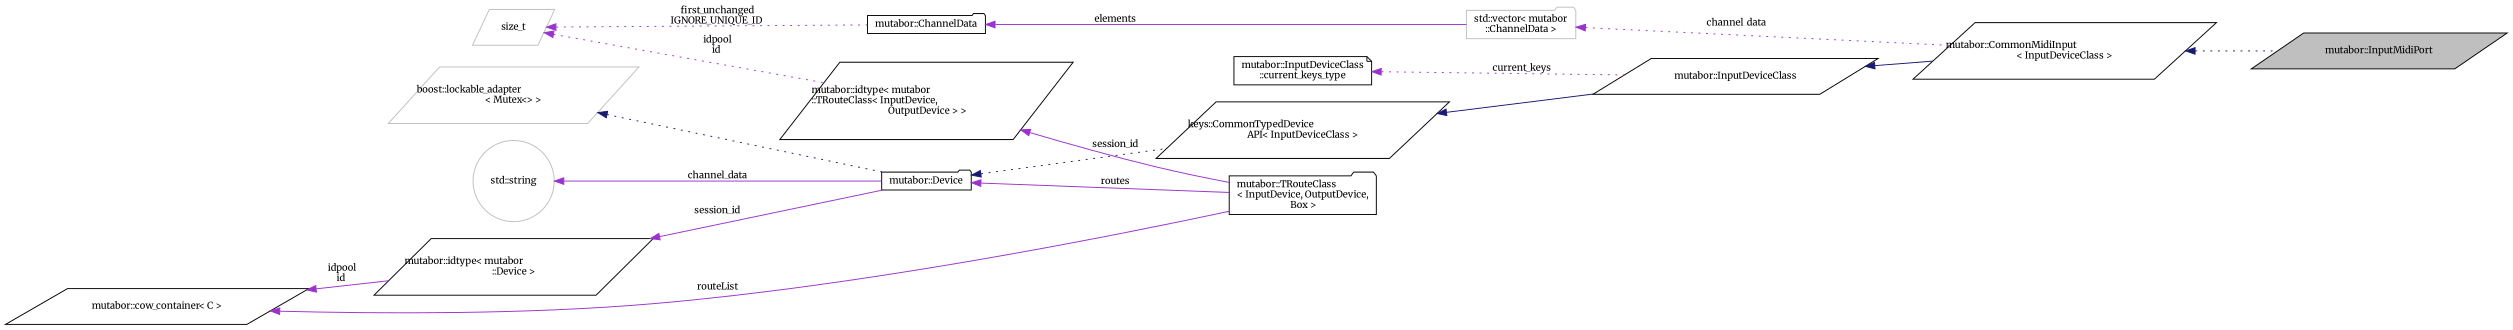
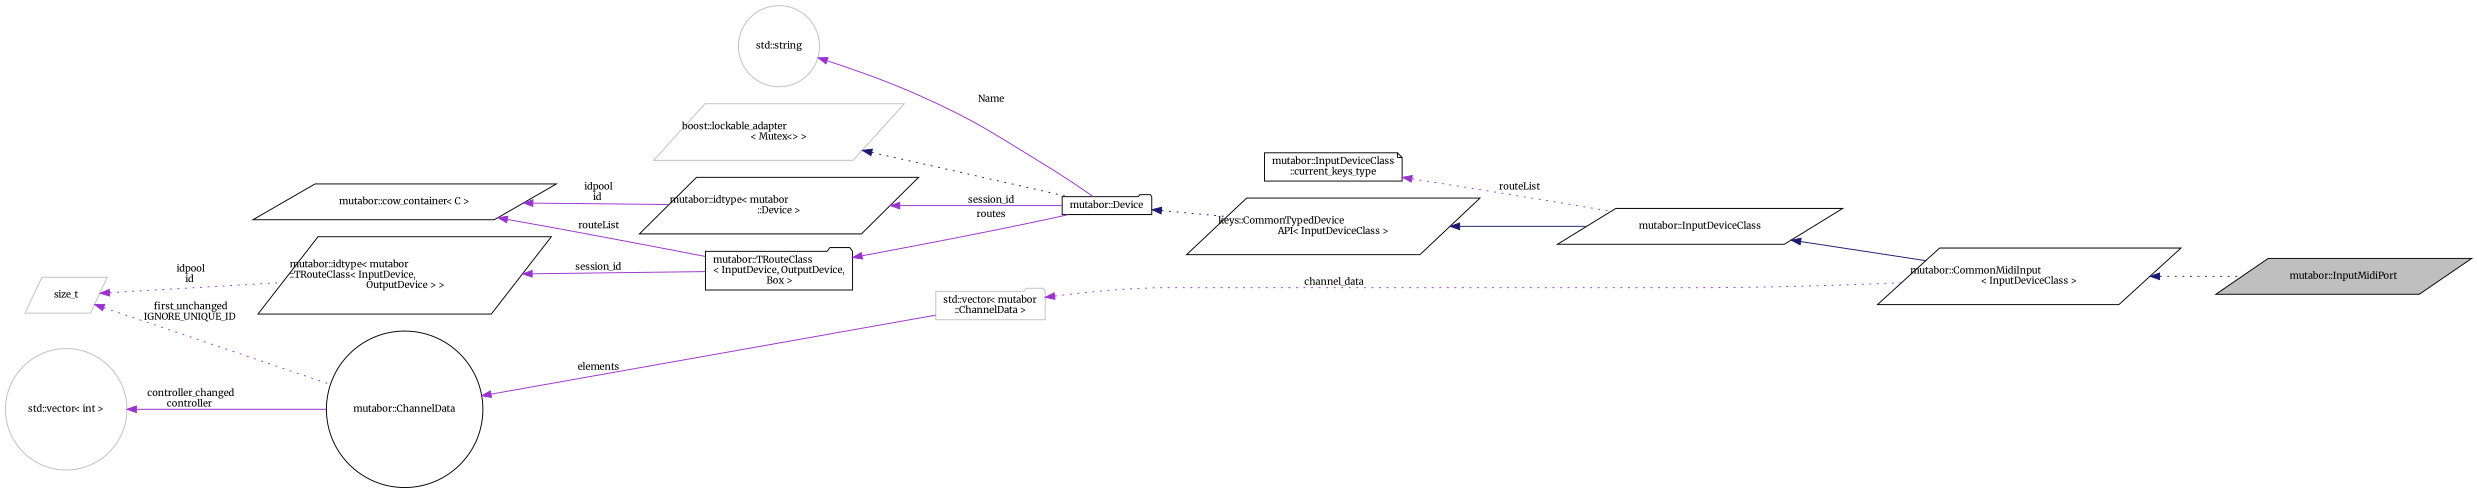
node "mutabor::ChannelData": shape folder -> circle
edge "mutabor::InputDeviceClass" -> "mutabor::InputDeviceClass ::current_keys_type": label " current_keys" -> " routeList"
edge "mutabor::Device" -> "std::string": label " channel_data" -> " Name"
edge "mutabor::TRouteClass < InputDevice, OutputDevice, Box >" -> "mutabor::Device": reversed
node "std::vector< int >": added
